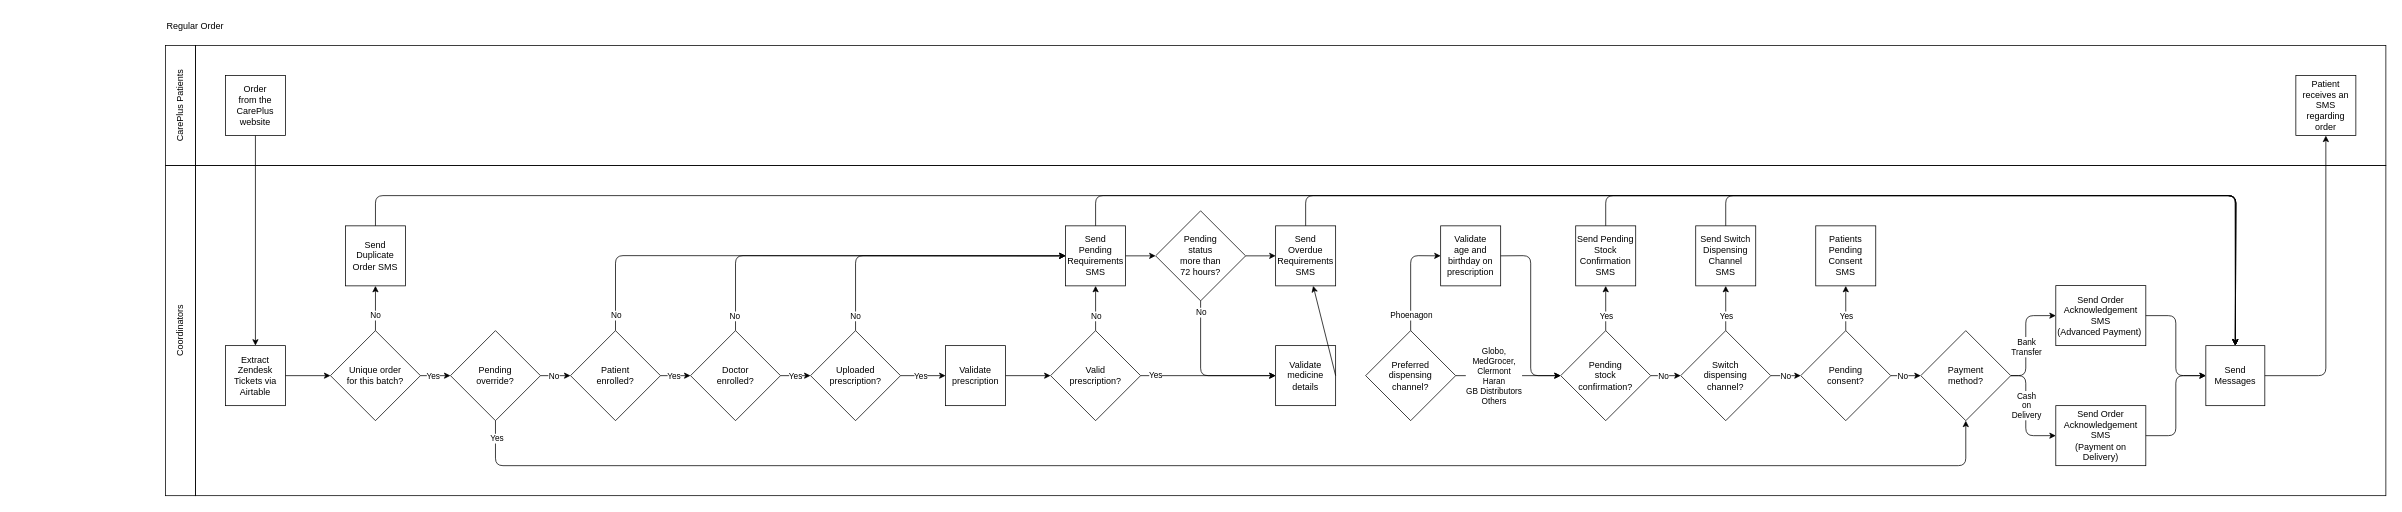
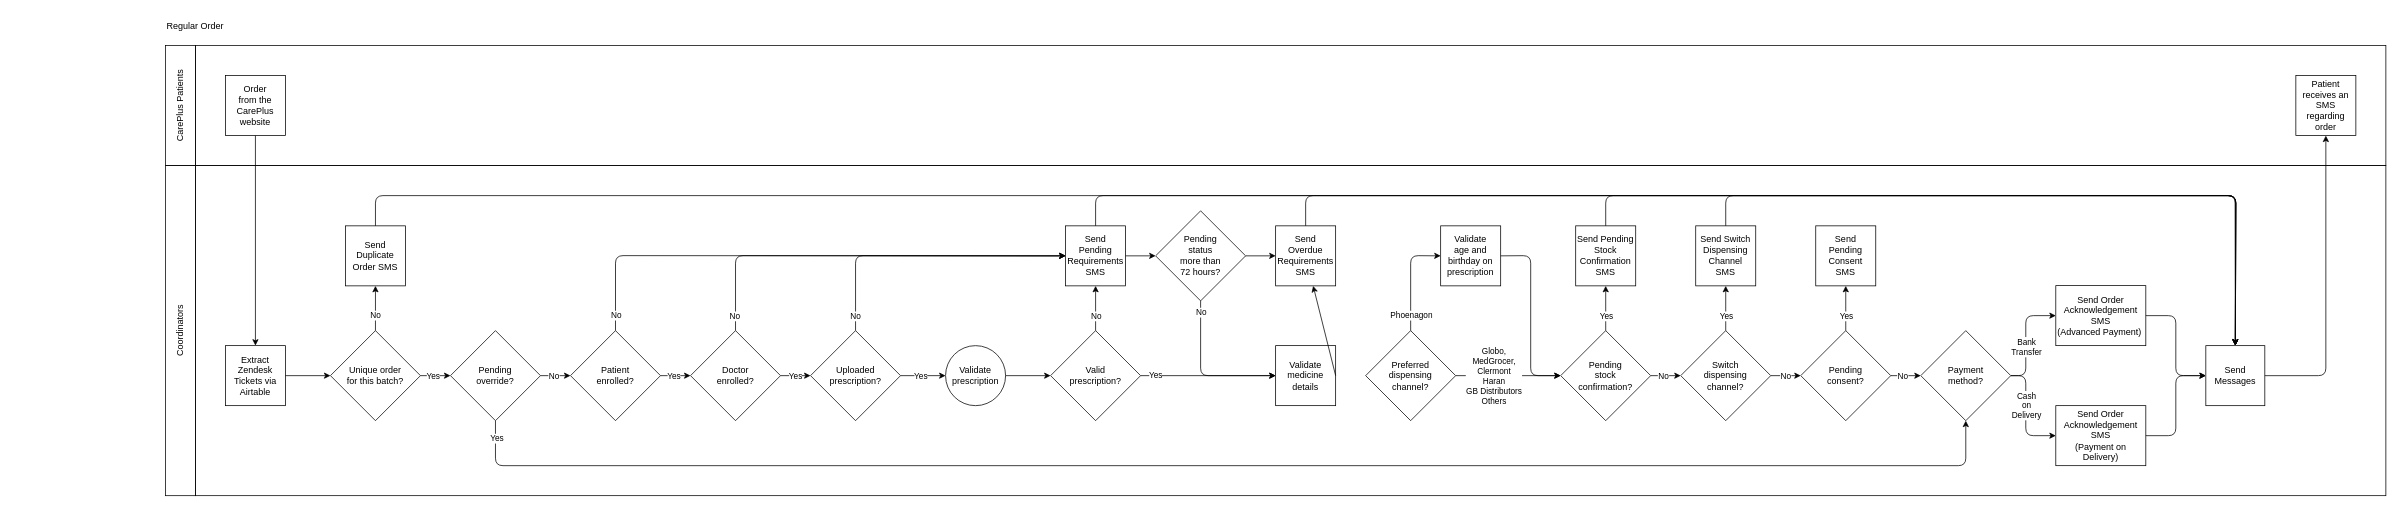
node "Patients Pending Consent SMS": label "Patients Pending Consent SMS" -> "Send Pending Consent SMS"
node "Validate prescription": shape rectangle -> ellipse
